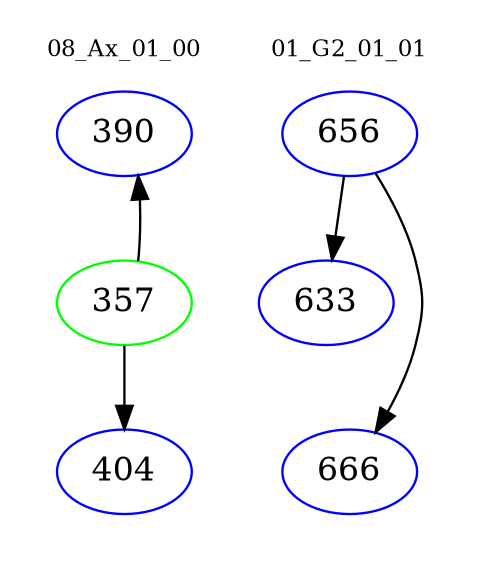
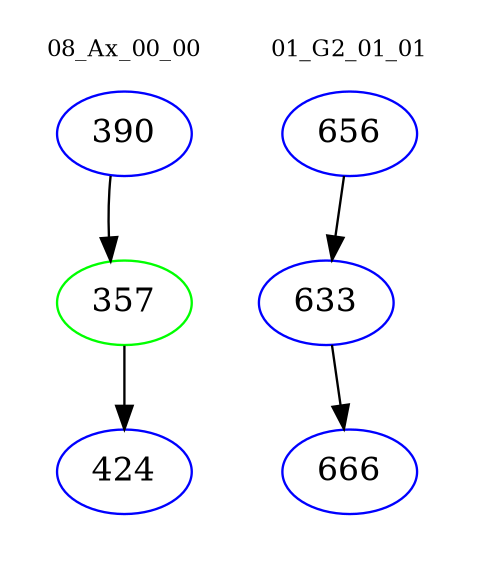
cluster "08_Ax_01_00": label "08_Ax_01_00" -> "08_Ax_00_00"
edge "357" -> "390": reversed
edge "656" -> "666": now "633" -> "666"
node "404": label "404" -> "424"
